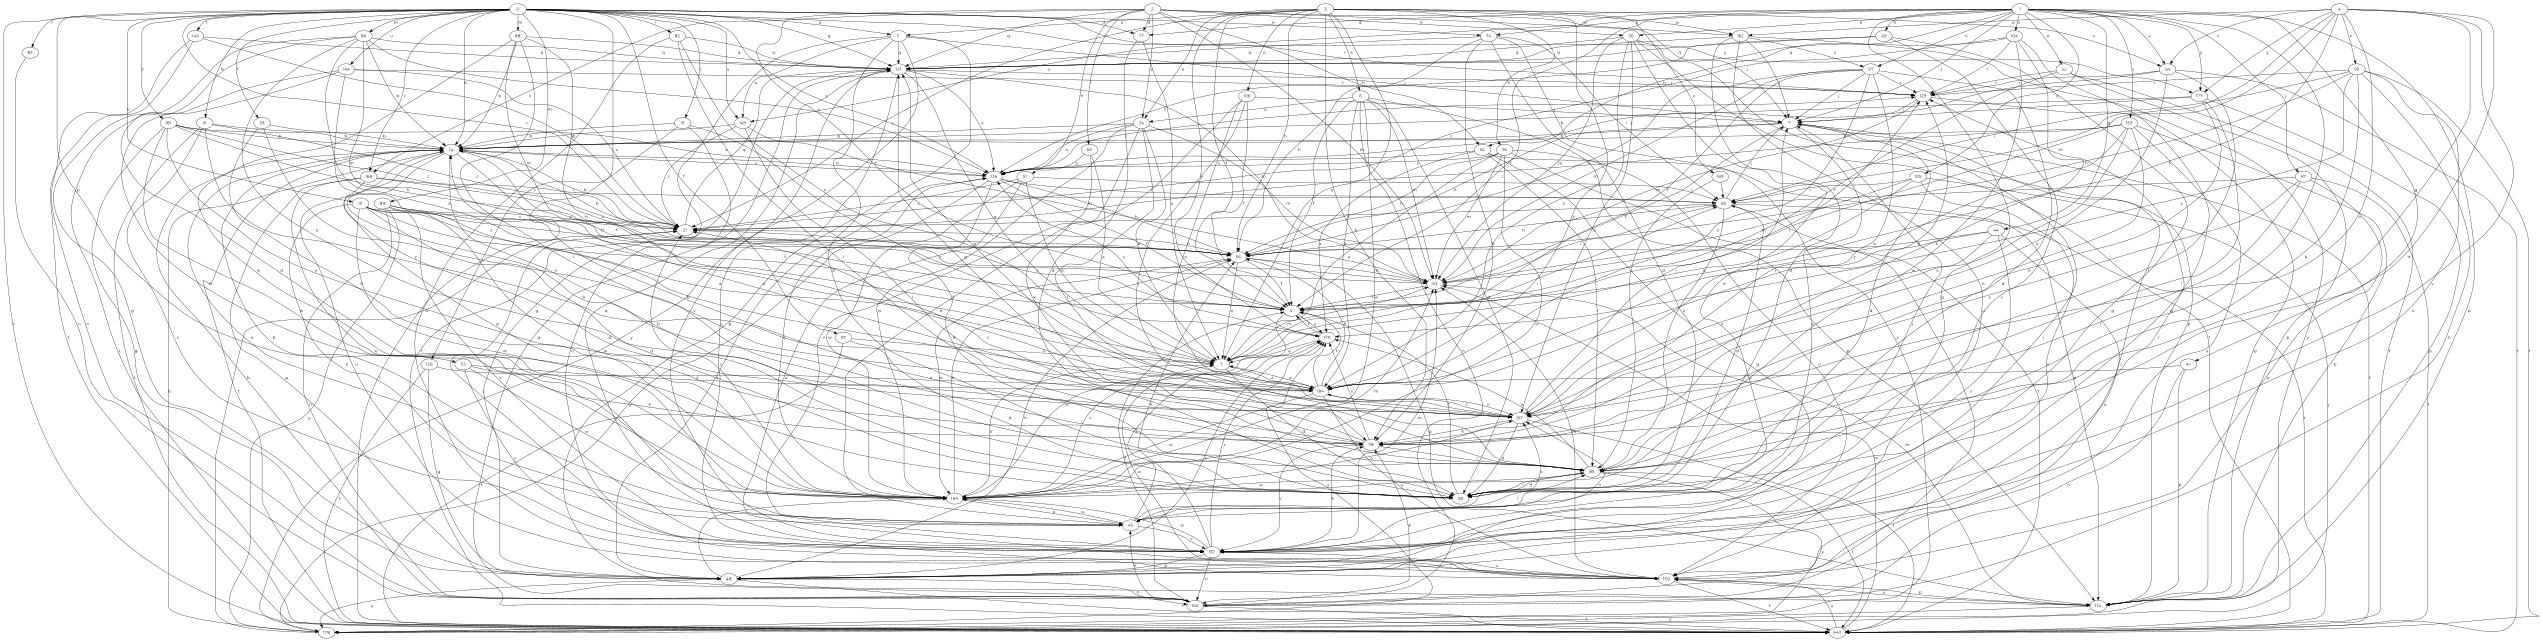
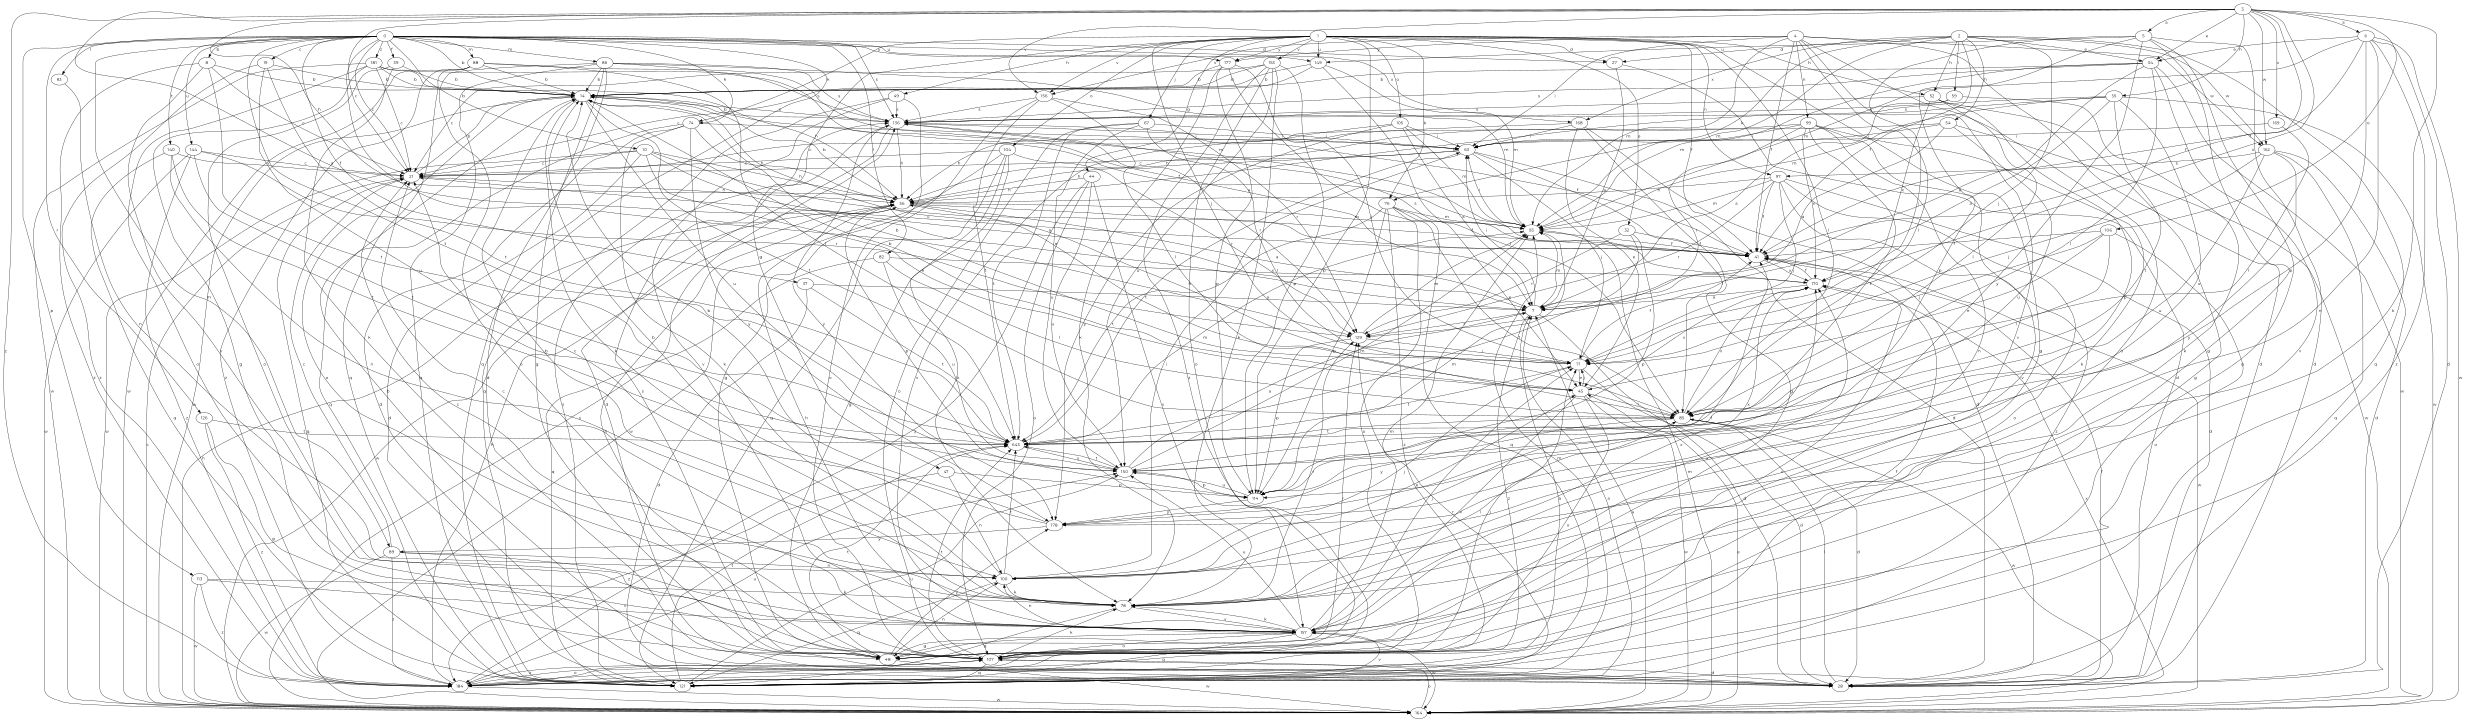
edge "0" -> "5": removed, label "a"
node "51": label "51" -> "54"
edge "89" -> "178": reversed
